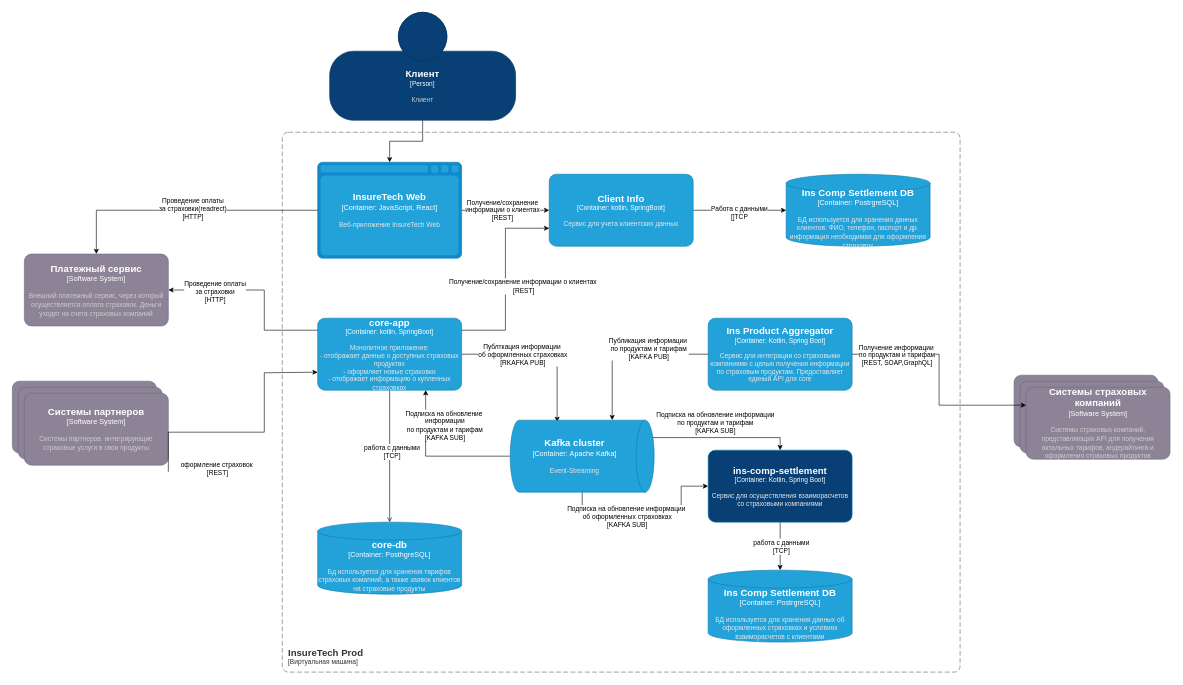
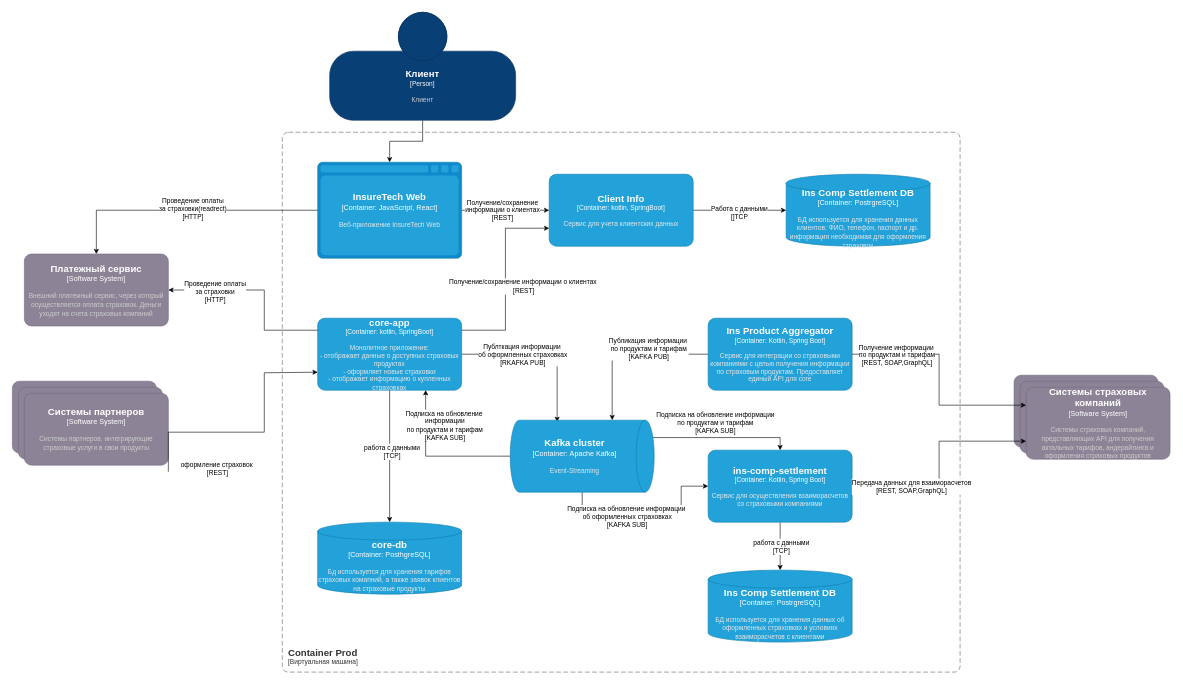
node "ins-comp-settlement [Container: Kotlin, Spring Boot] Сервис для осуществления взаиморасчетов со страховыми компаниями": fillcolor #083f75 -> #23a2d9
edge "ins-comp-settlement [Container: Kotlin, Spring Boot] Сервис для осуществления взаиморасчетов со страховыми компаниями" -> "Системы страховых компаний [Software System] Системы страховых компаний, представляющих API для получения актальных тарифов, андерайтинга и оформления страховых продуктов": added, label "Передача данных для взаиморасчетов [REST, SOAP,GraphQL]"
edge "core-app [Container: kotlin, SpringBoot] Монолитное приложение: - отображает данные о доступных страховых продуктах - оформляет новые страховки - отображает информацию о купленных страховках" -> "core-db [Container: PosthgreSQL] Бд используется для хранения тарифов страховых комапний, а также заявок клиентов на страховые продукты": arrowhead open -> classic
node "InsureTech Prod [Виртуальная машина]": label "InsureTech Prod [Виртуальная машина]" -> "Container Prod [Виртуальная машина]"
